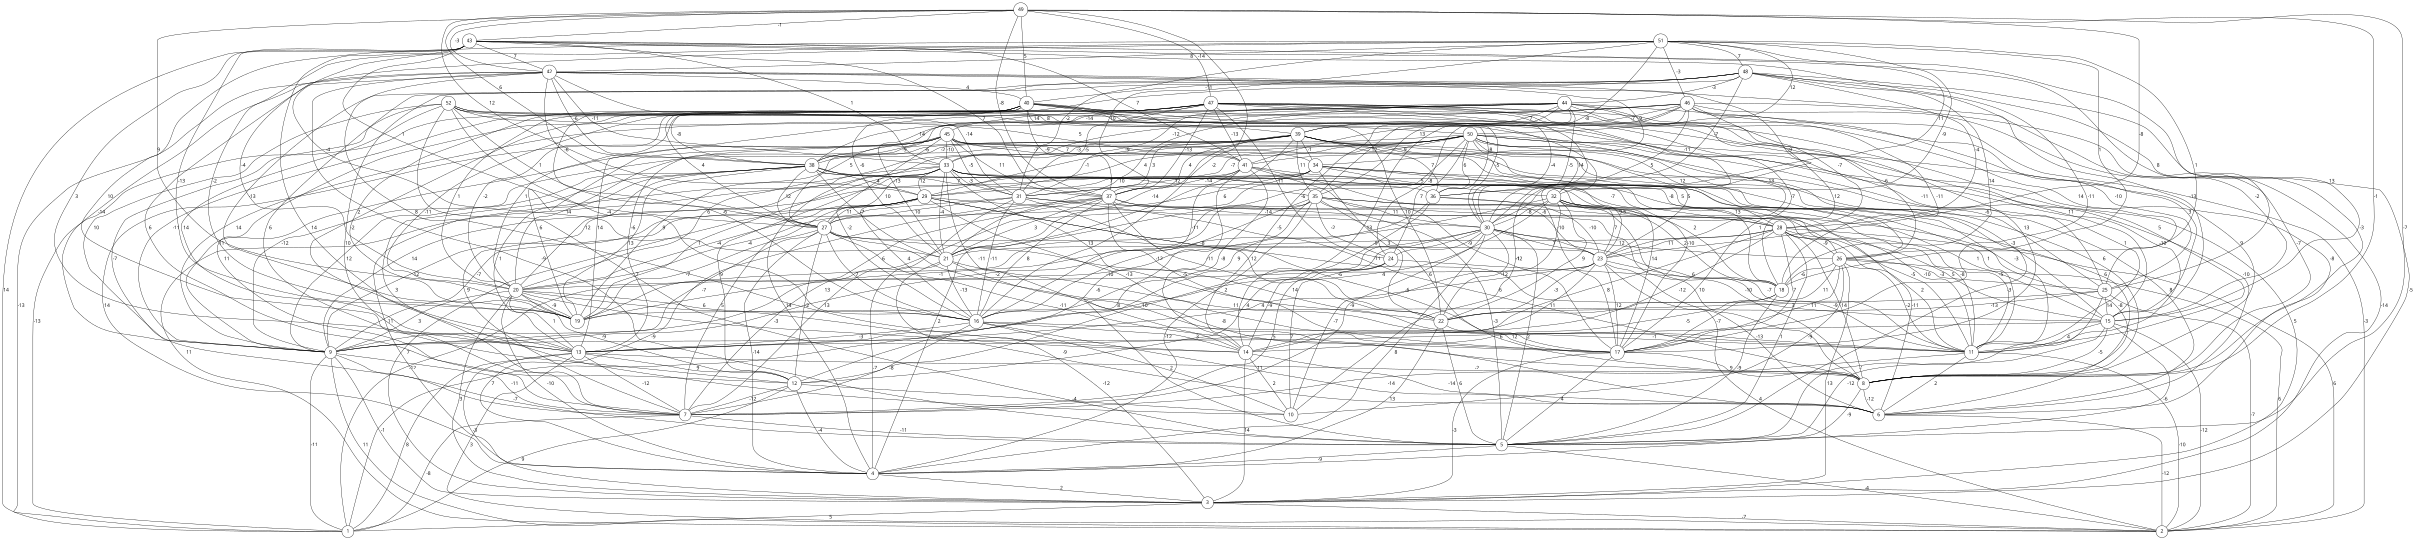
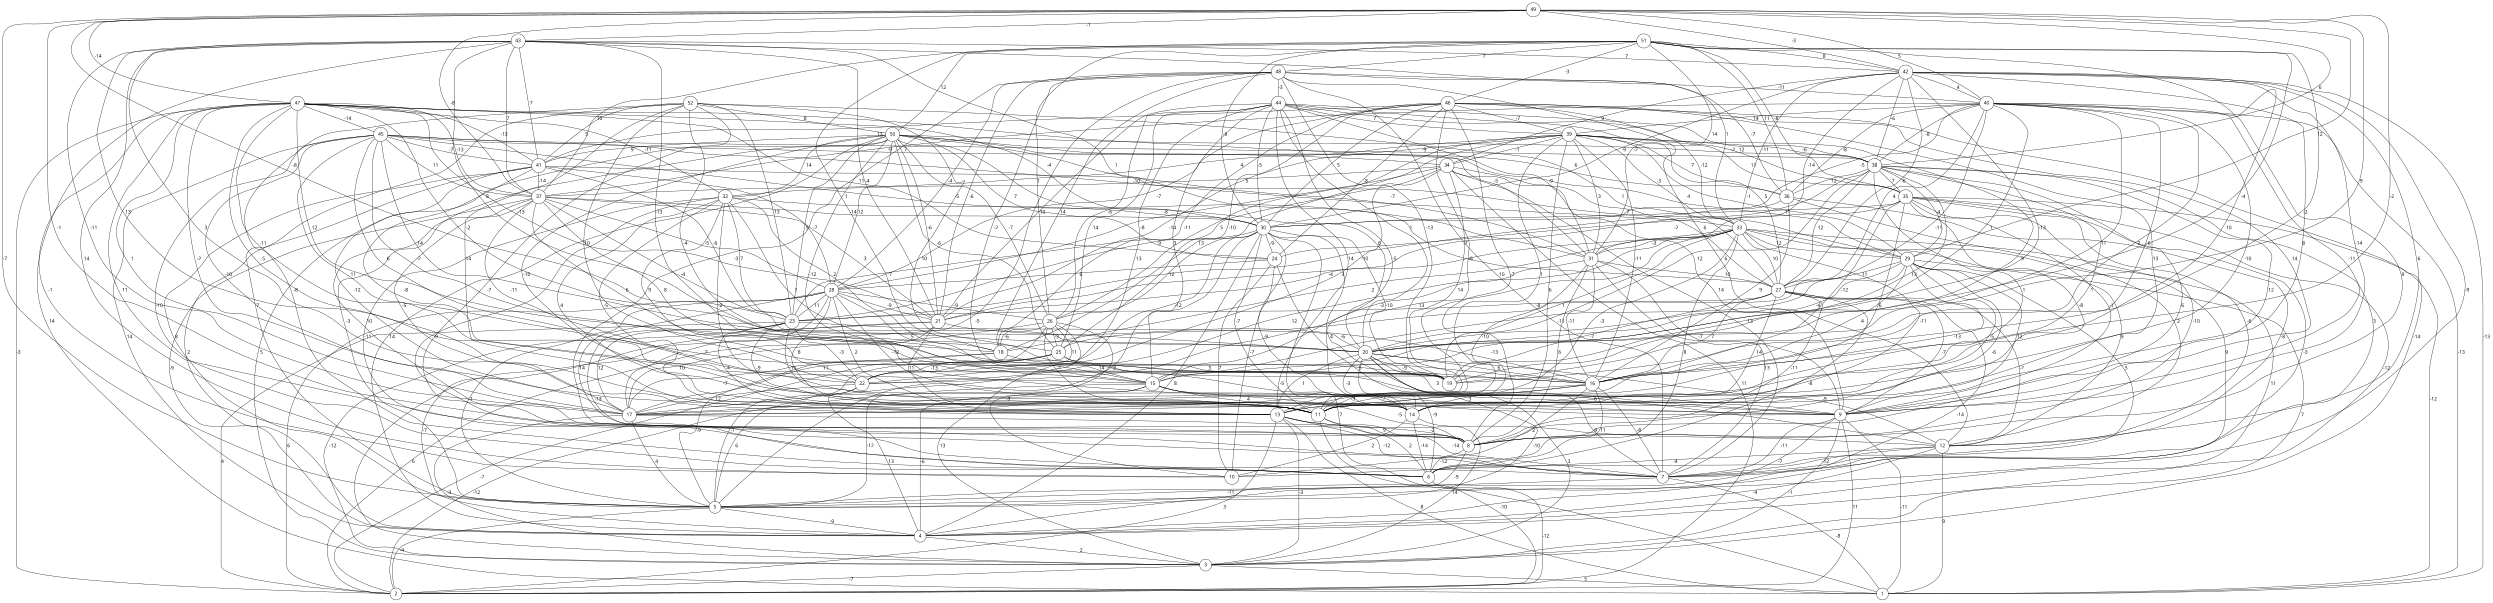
edge "24" -- "18": now "24" -- "28"
